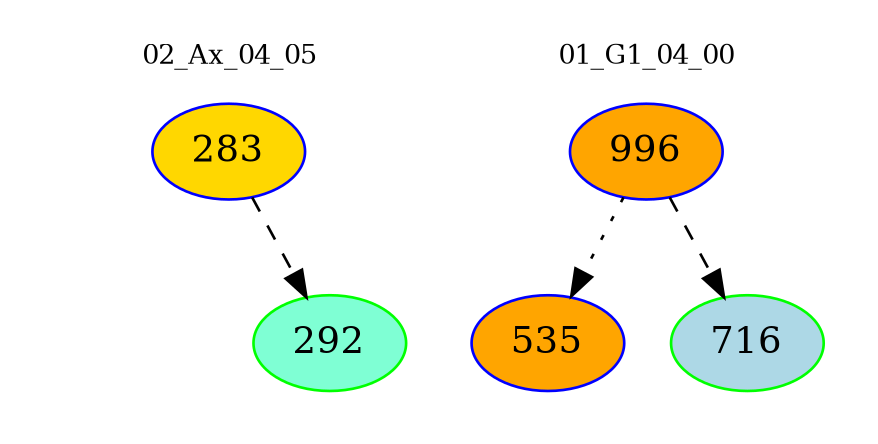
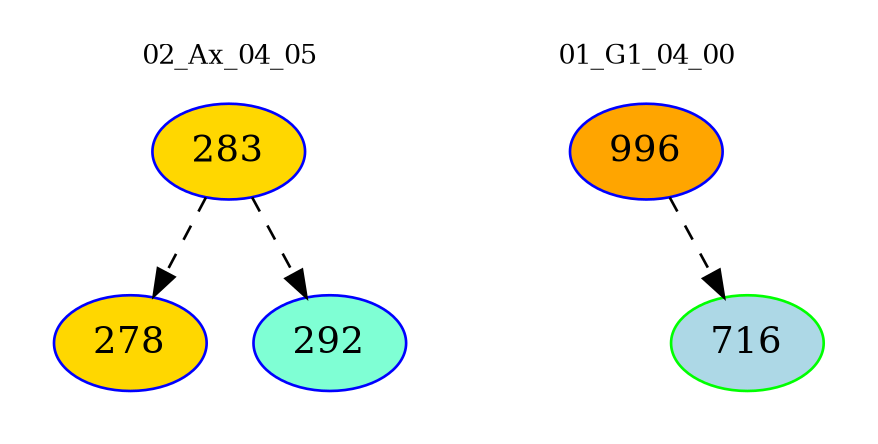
node "278": added
node "292": color green -> blue
node "535": removed
